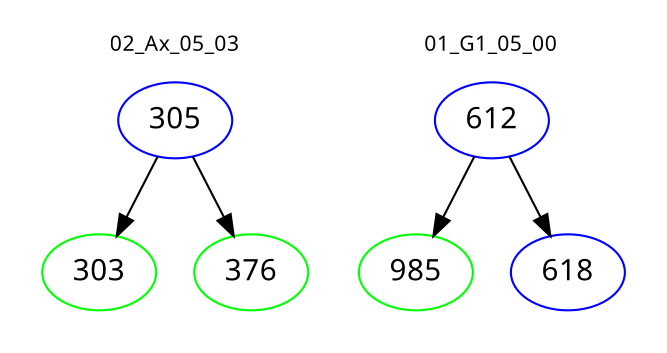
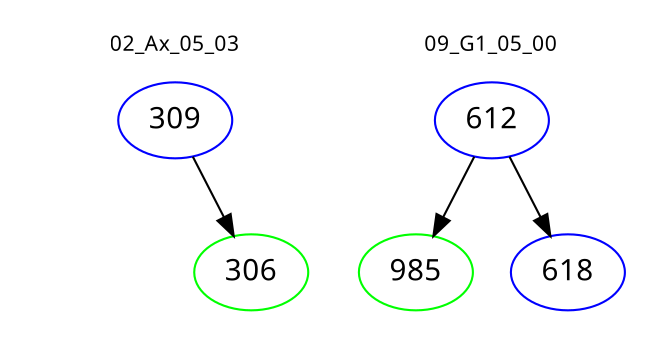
cluster "01_G1_05_00": label "01_G1_05_00" -> "09_G1_05_00"
node "305": label "305" -> "309"
node "303": removed
node "376": label "376" -> "306"
